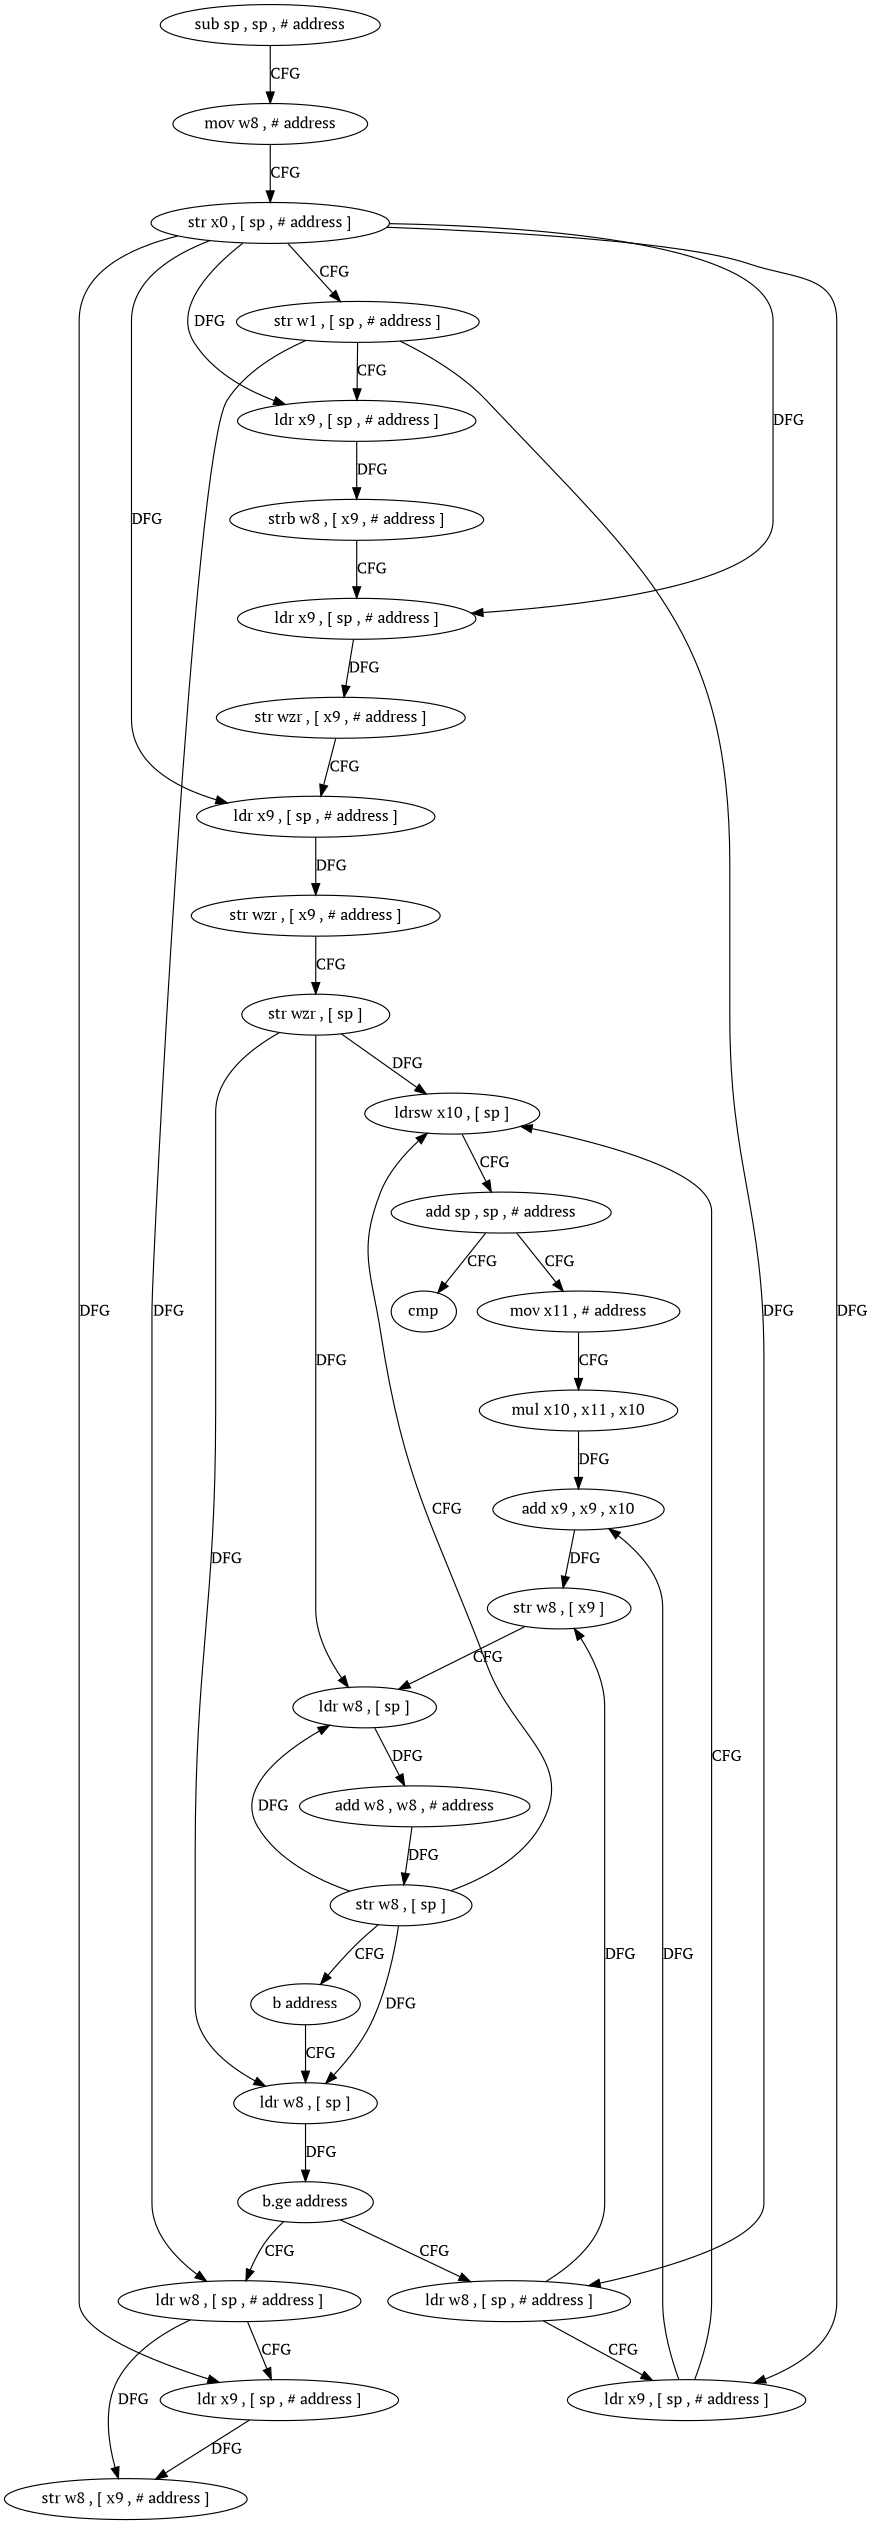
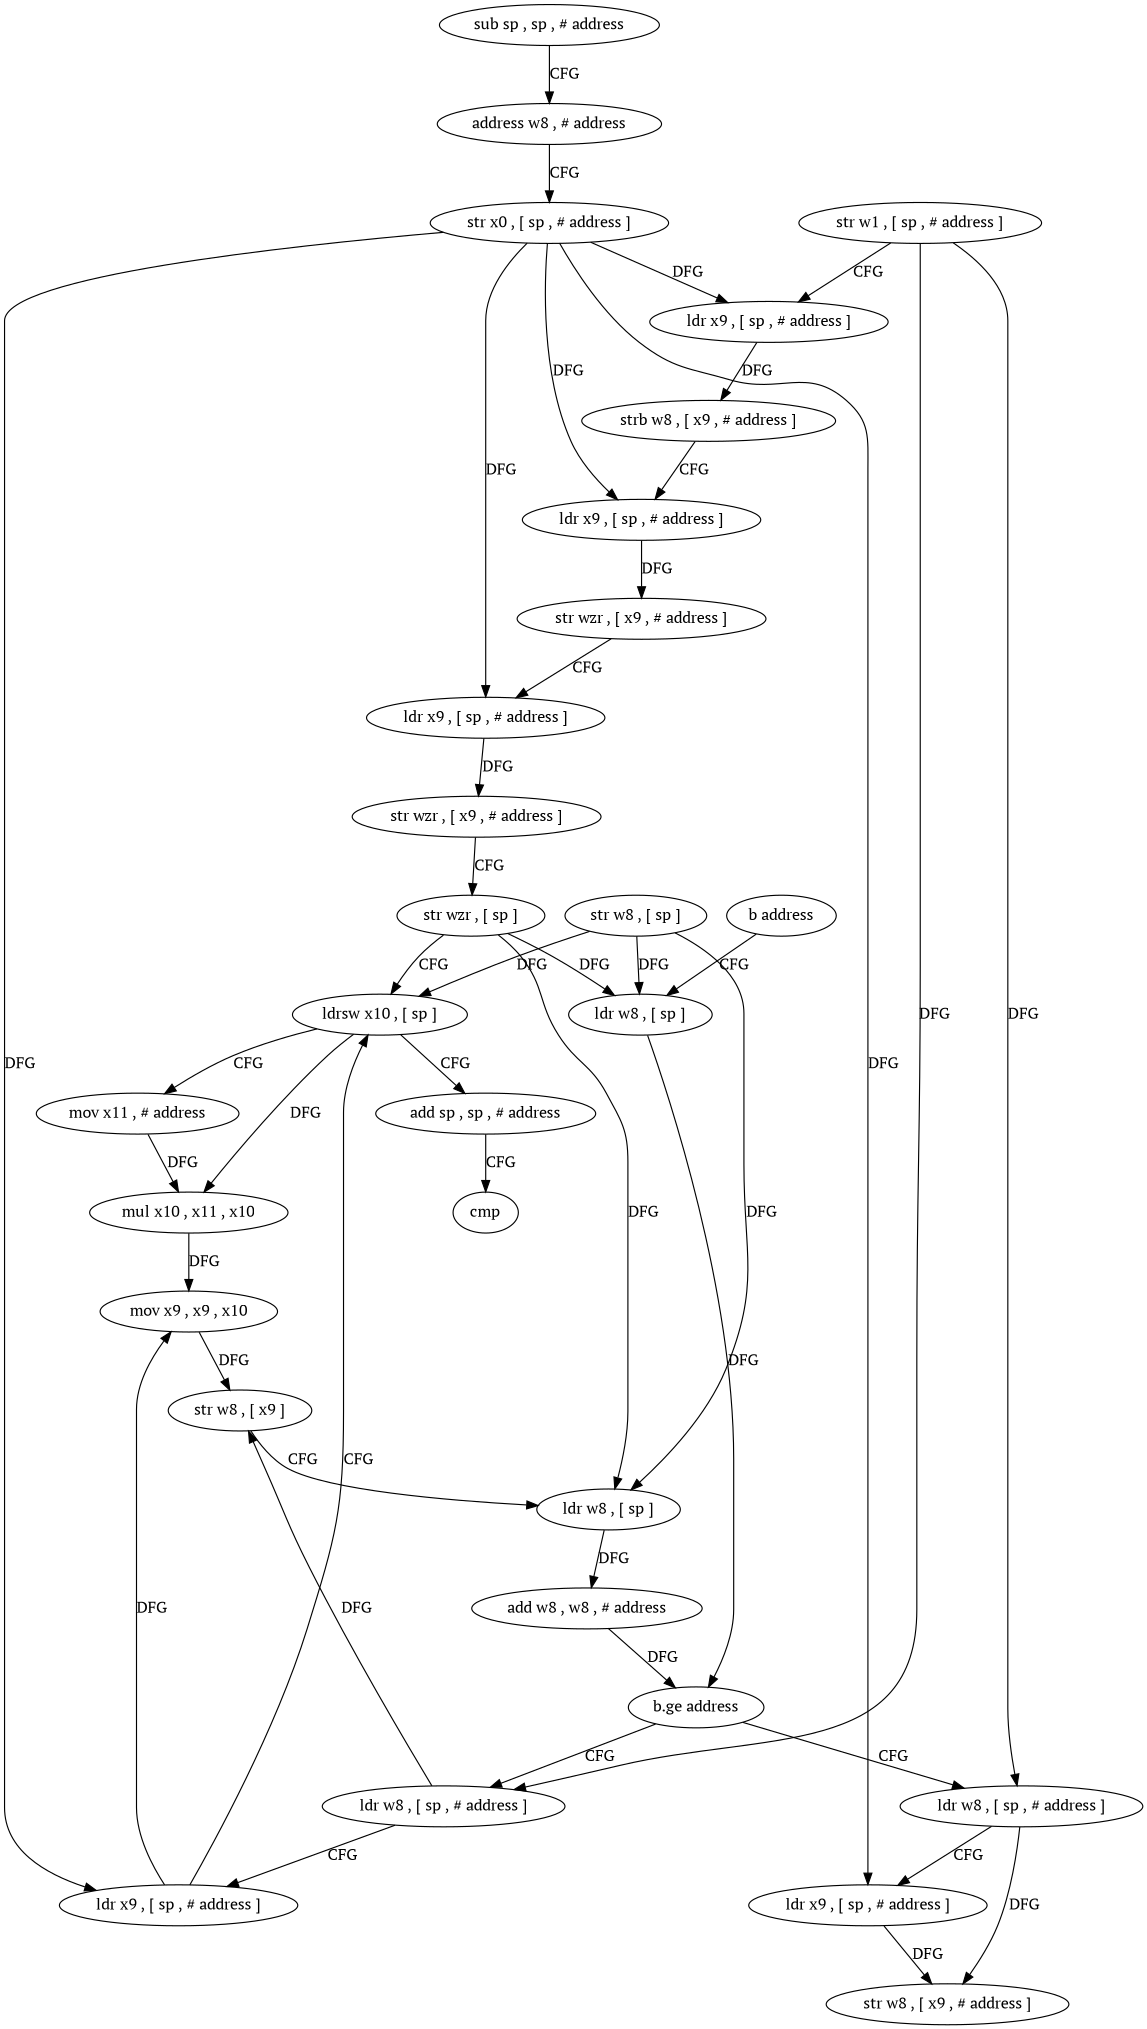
node "mov w8 , # address": label "mov w8 , # address" -> "address w8 , # address"
edge "str x0 , [ sp , # address ]" -> "str w1 , [ sp , # address ]": removed, label "CFG"
edge "str wzr , [ sp ]" -> "ldrsw x10 , [ sp ]": label "DFG" -> "CFG"
edge "ldrsw x10 , [ sp ]" -> "mul x10 , x11 , x10": added, label "DFG"
edge "add sp , sp , # address" -> "mov x11 , # address": now "ldrsw x10 , [ sp ]" -> "mov x11 , # address"
edge "mov x11 , # address" -> "mul x10 , x11 , x10": label "CFG" -> "DFG"
edge "str w8 , [ sp ]" -> "ldrsw x10 , [ sp ]": label "CFG" -> "DFG"
node "add x9 , x9 , x10": label "add x9 , x9 , x10" -> "mov x9 , x9 , x10"
edge "add w8 , w8 , # address" -> "str w8 , [ sp ]": now "add w8 , w8 , # address" -> "b.ge address"
edge "str w8 , [ sp ]" -> "b address": removed, label "CFG"
